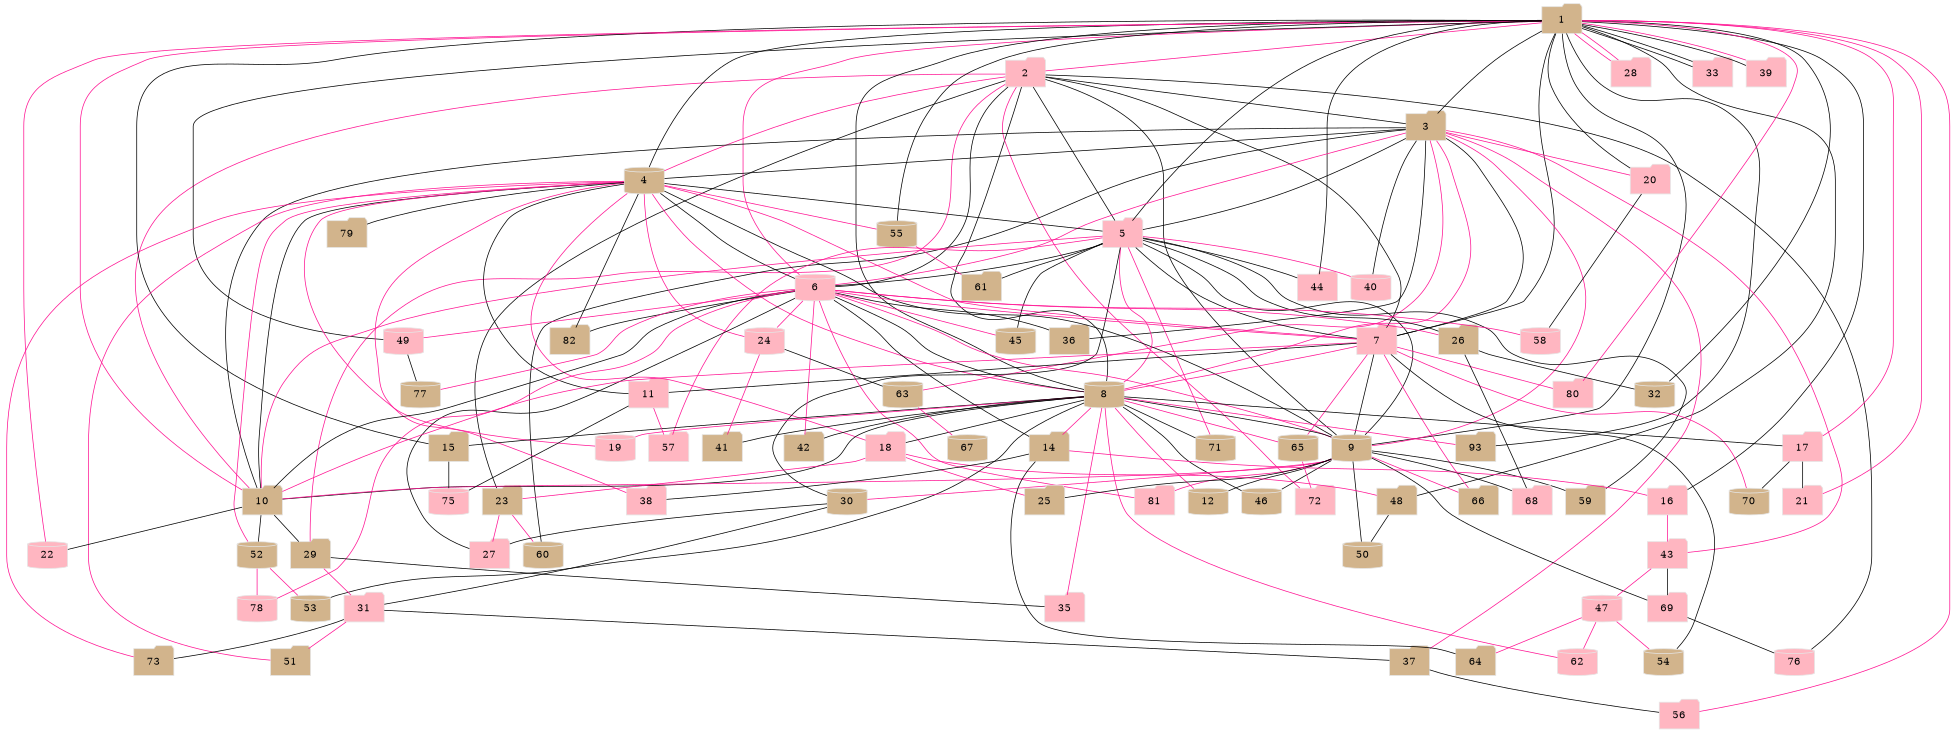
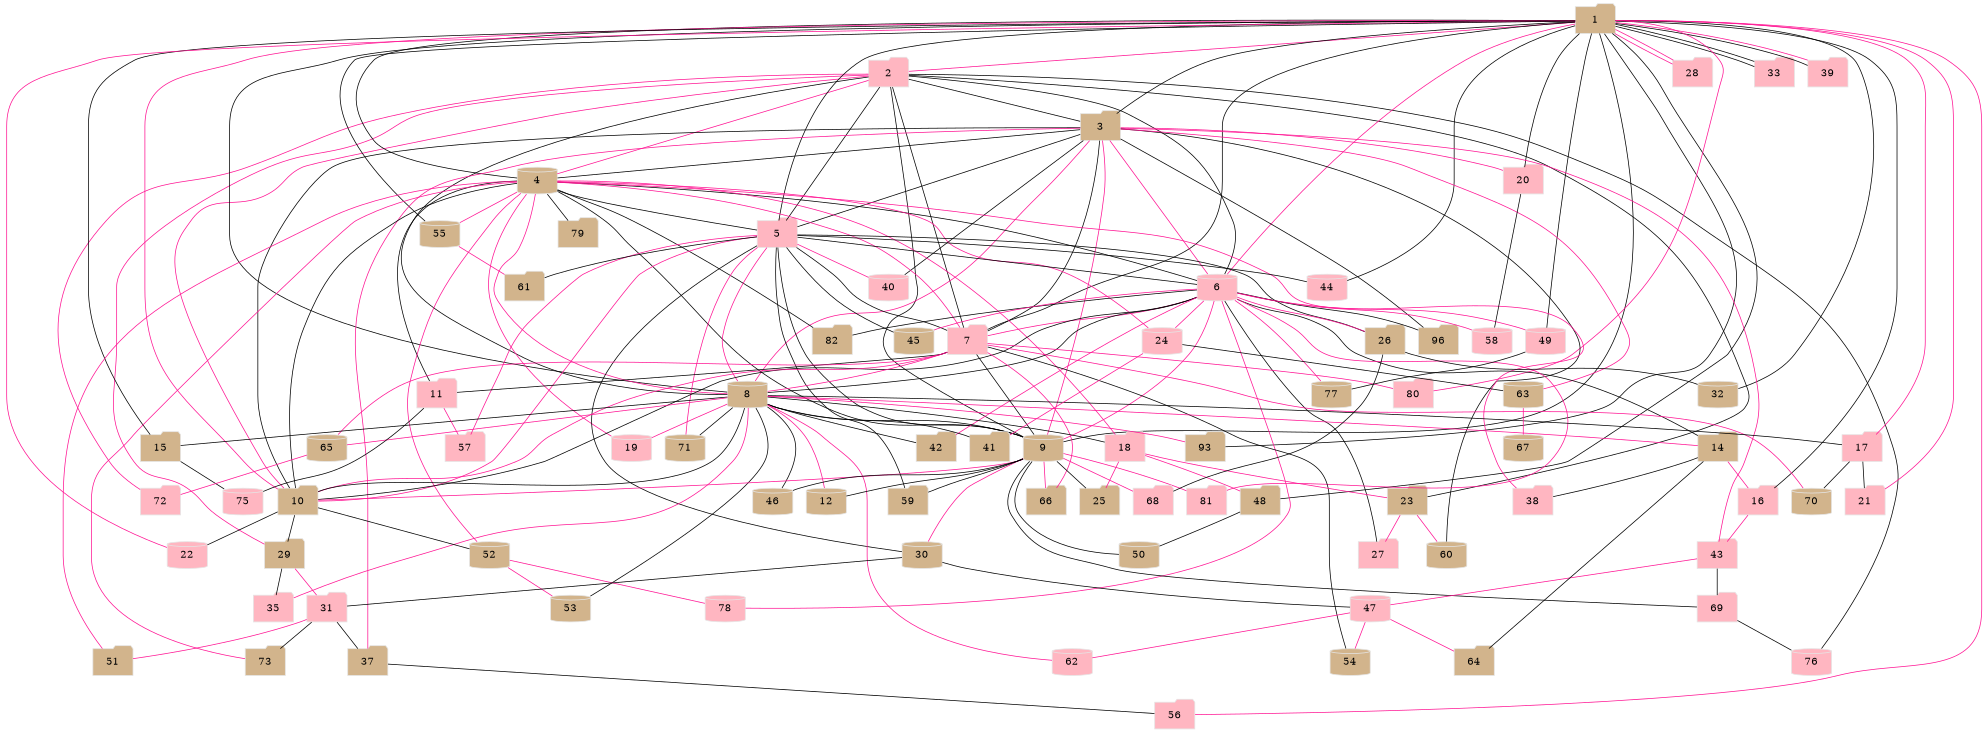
node "44": shape folder -> cylinder
node "36": label "36" -> "96"
edge "9" -- "68": color black -> deeppink
edge "30" -- "27": now "30" -- "47"
